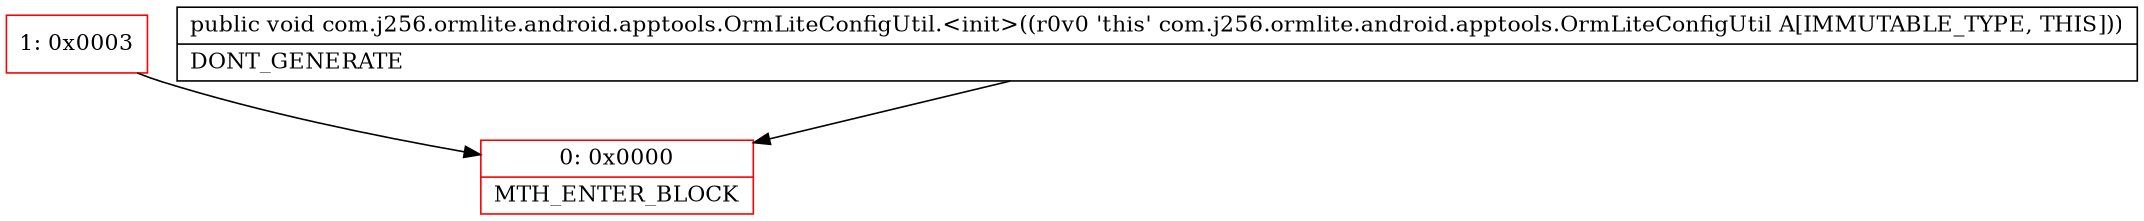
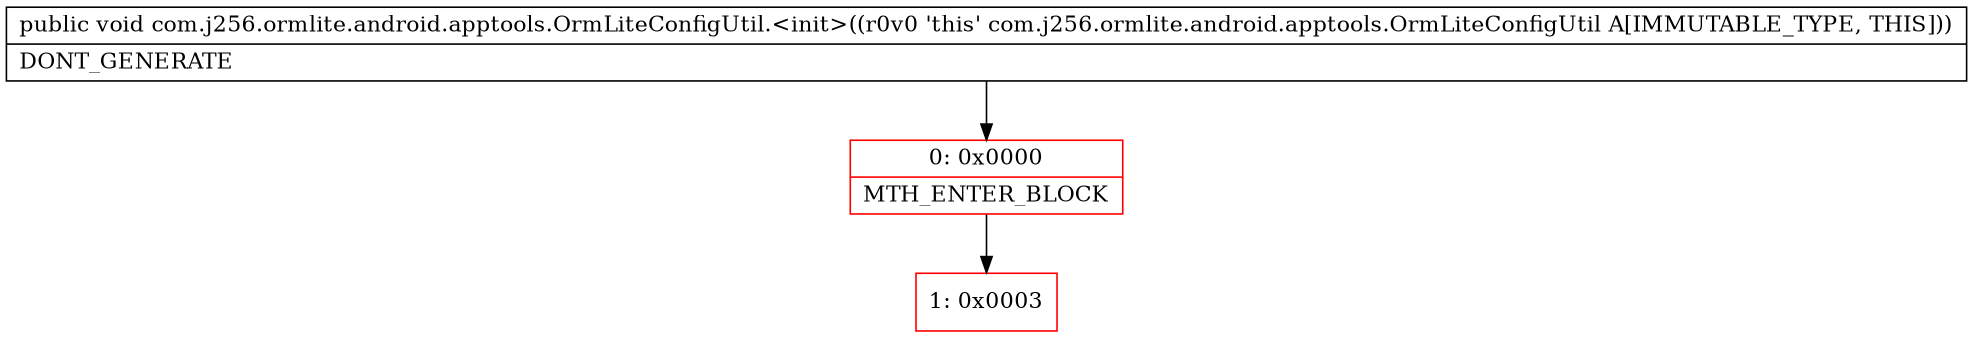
edge "1: 0x0003" -> "0: 0x0000": reversed
